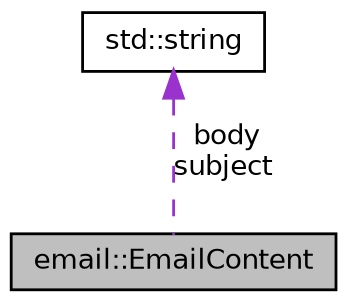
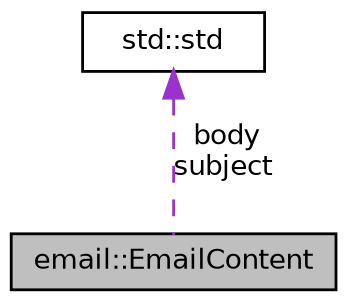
node "std::string": label "std::string" -> "std::std"
